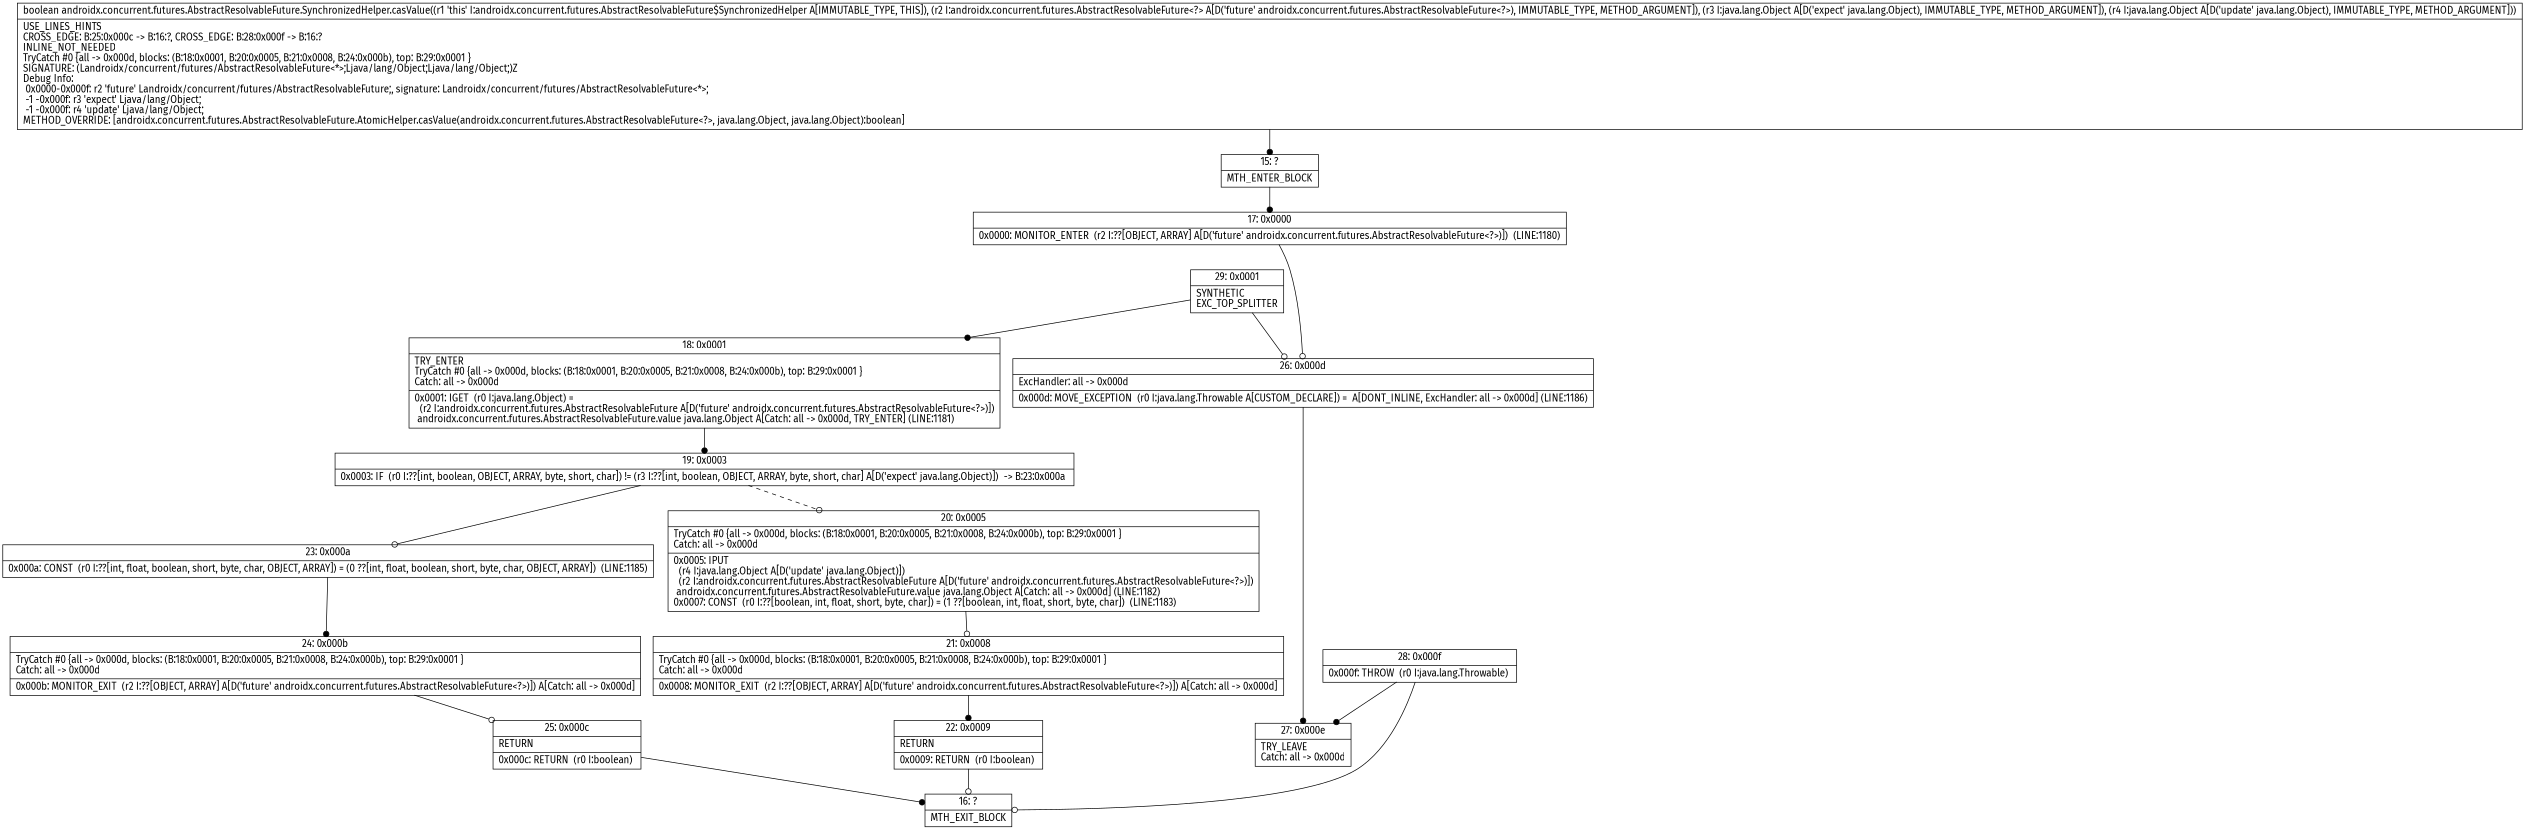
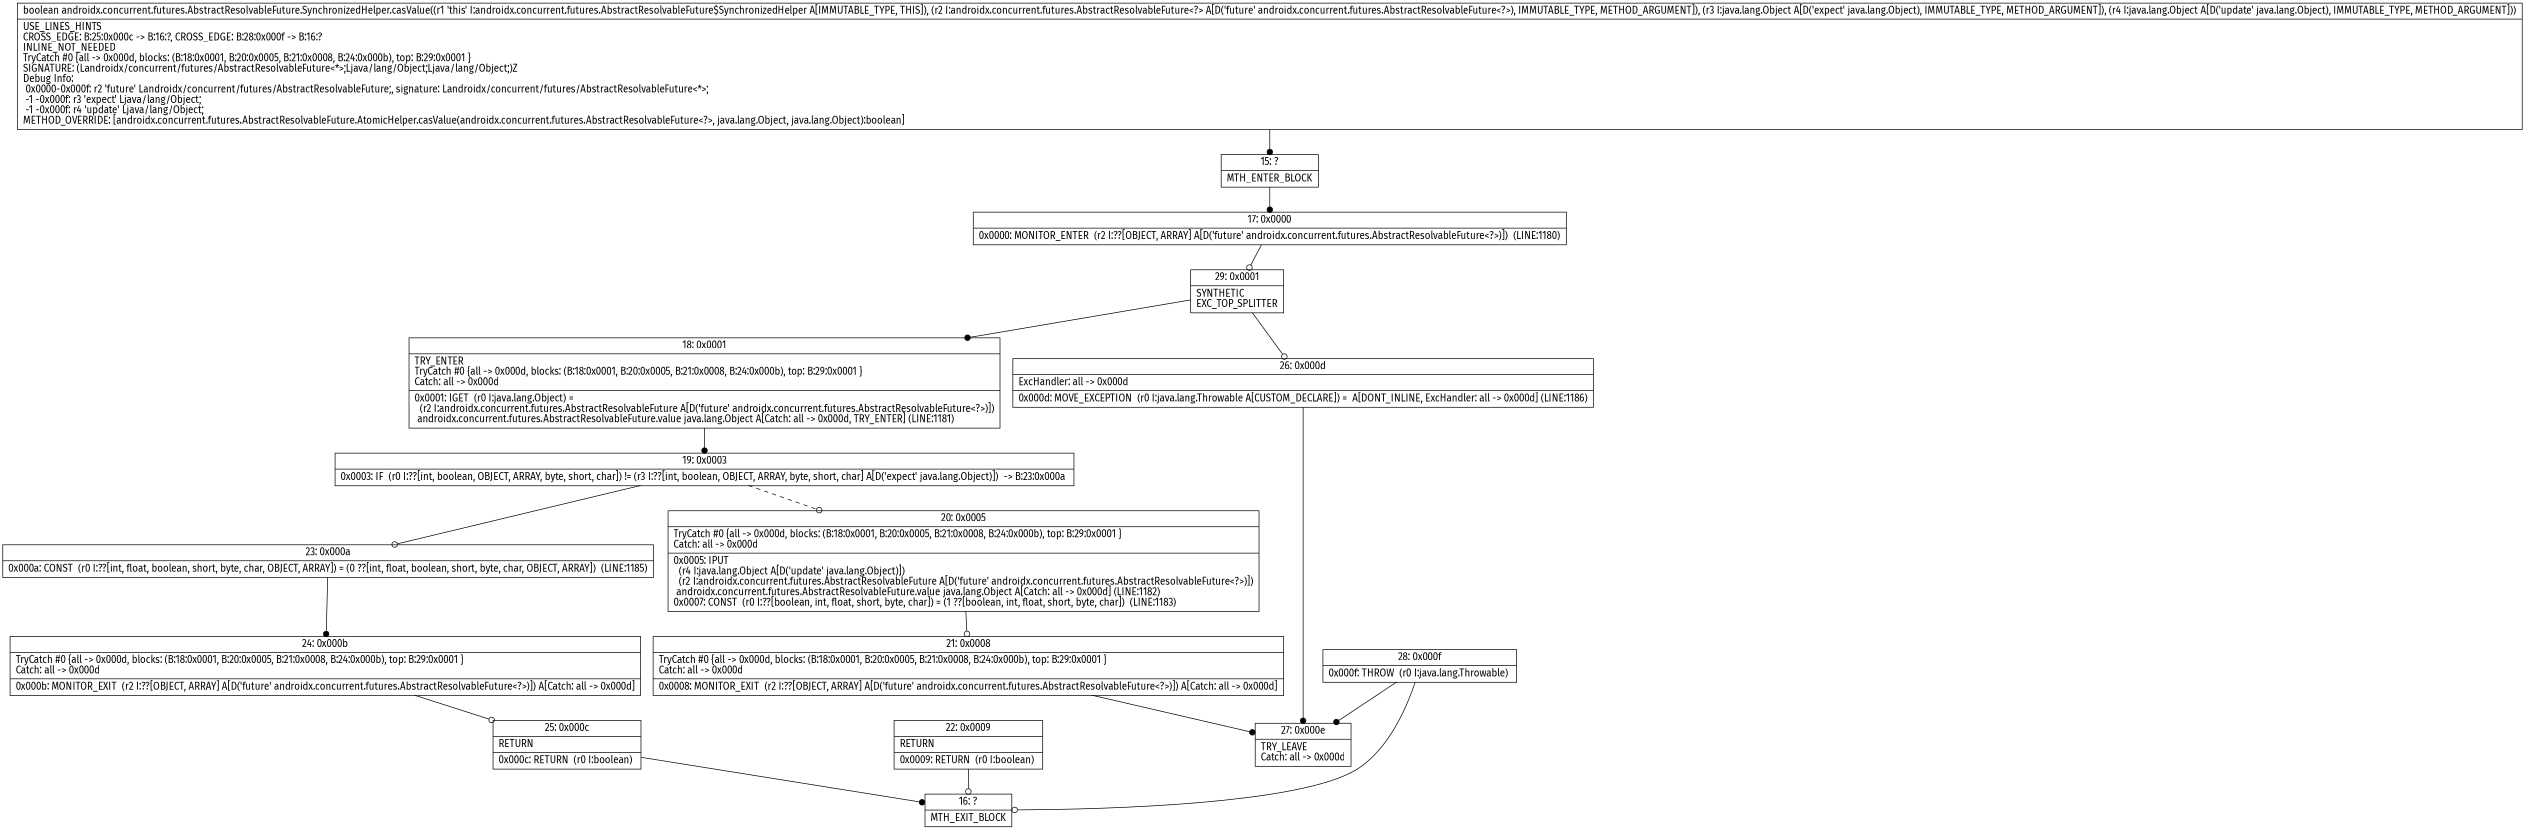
edge "17: 0x0000" -> "26: 0x000d": now "17: 0x0000" -> "29: 0x0001"
edge "21: 0x0008" -> "22: 0x0009": now "21: 0x0008" -> "27: 0x000e"
